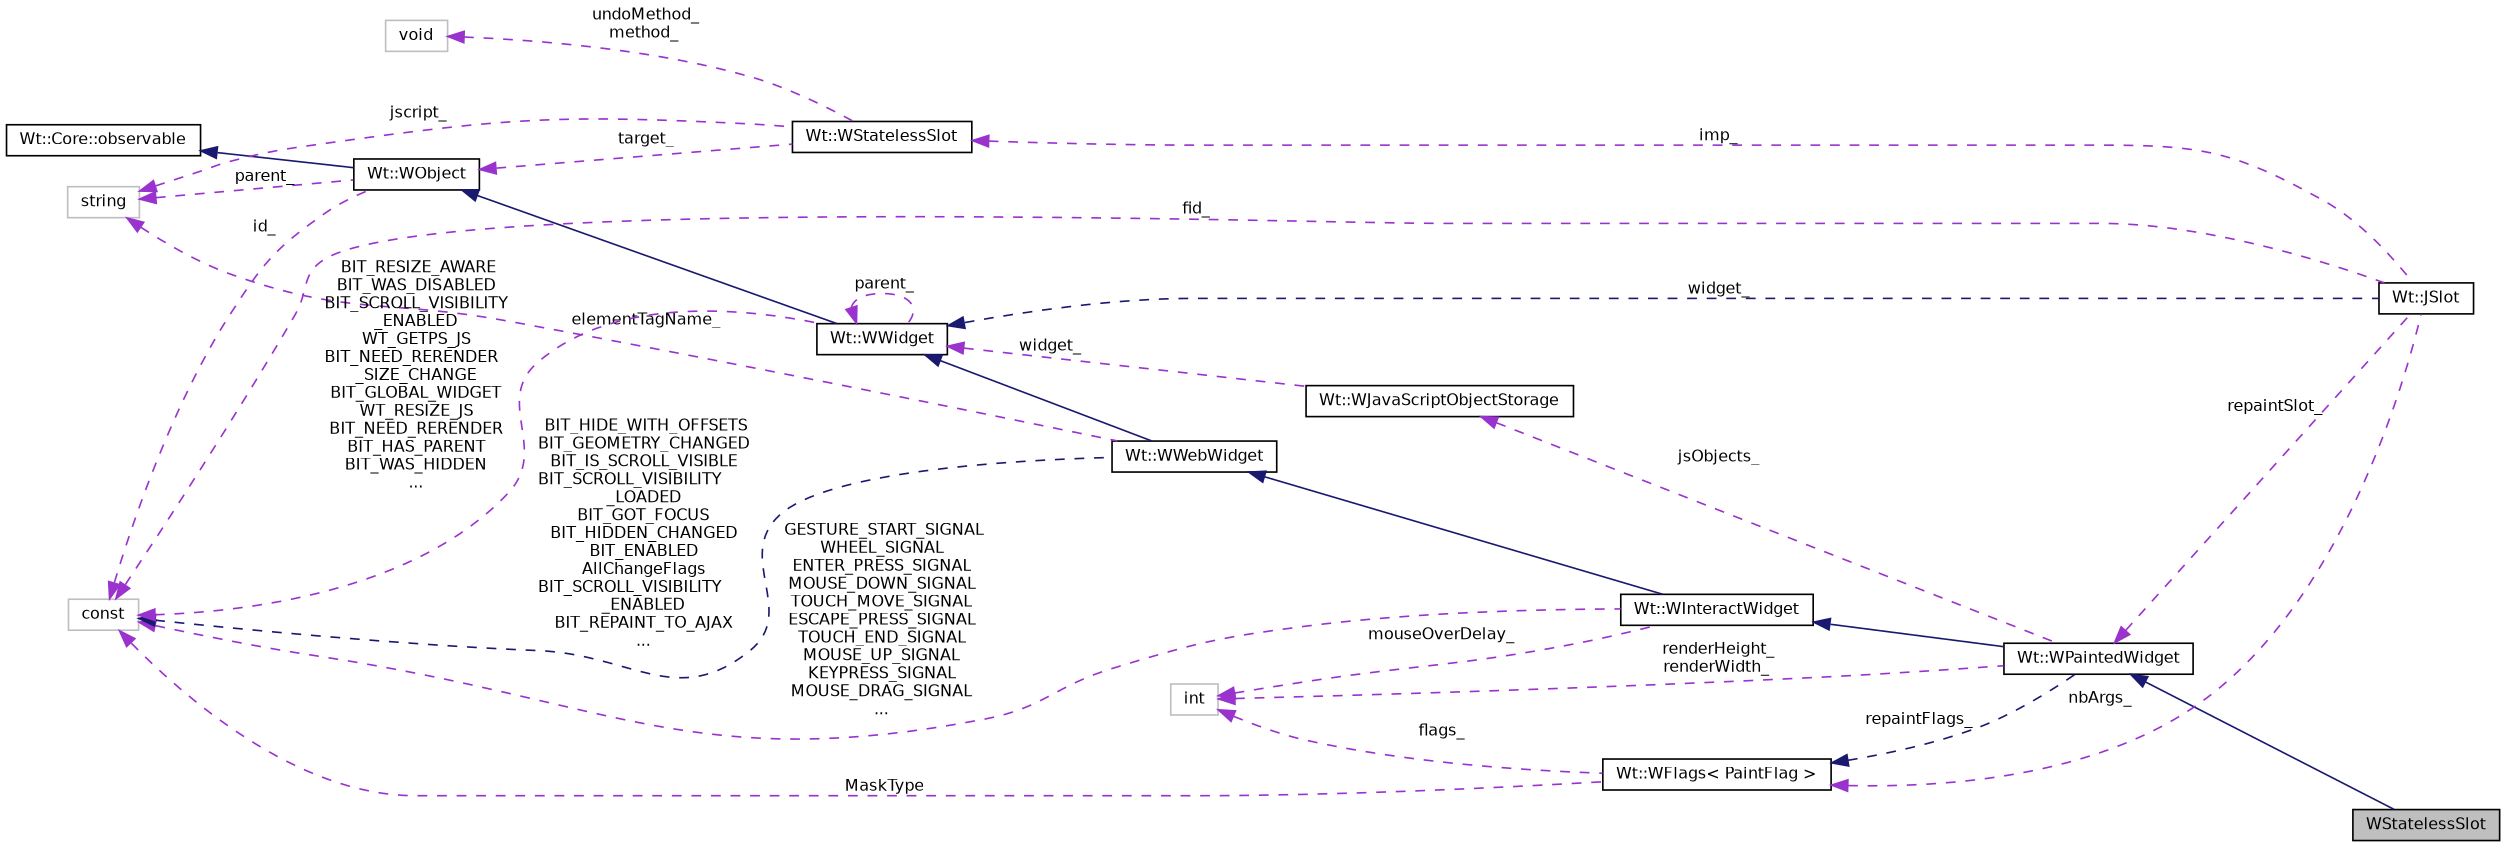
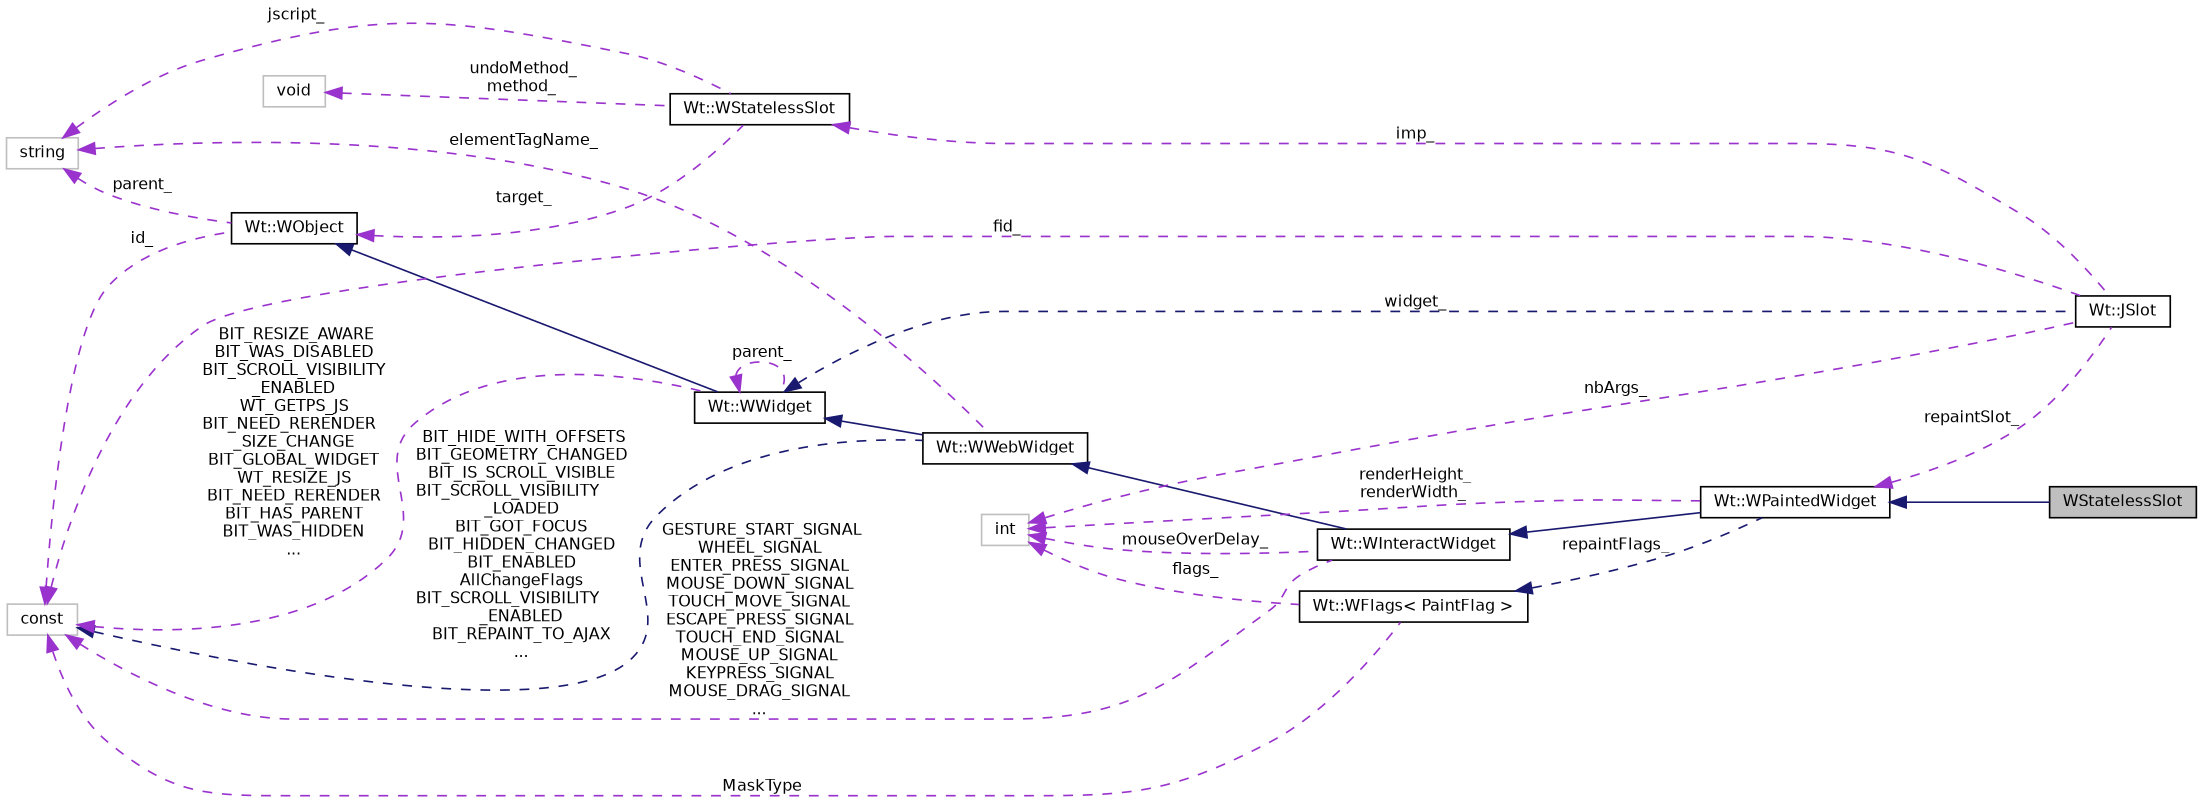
node "Wt::Core::observable": removed
node "Wt::WJavaScriptObjectStorage": removed
edge "Wt::JSlot" -> "Wt::WFlags< PaintFlag >": now "Wt::JSlot" -> "int"
